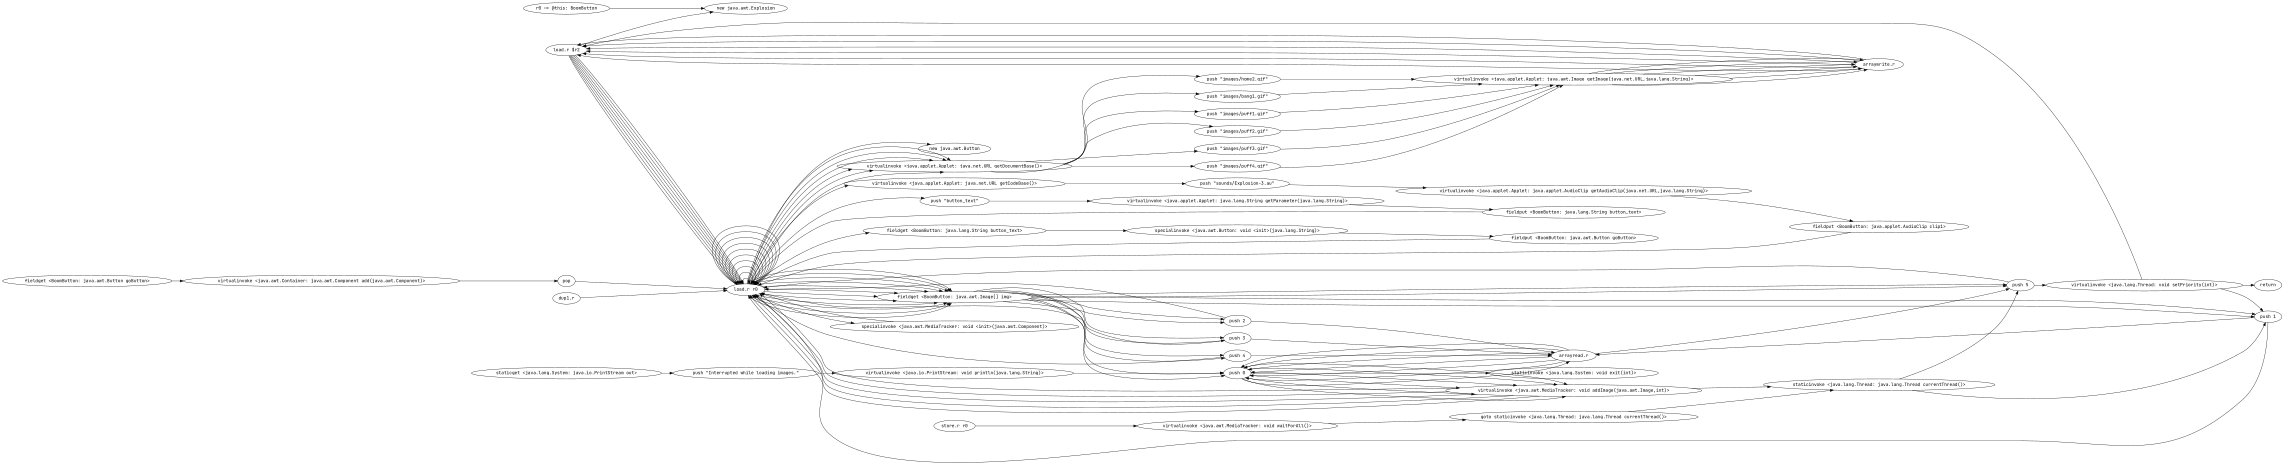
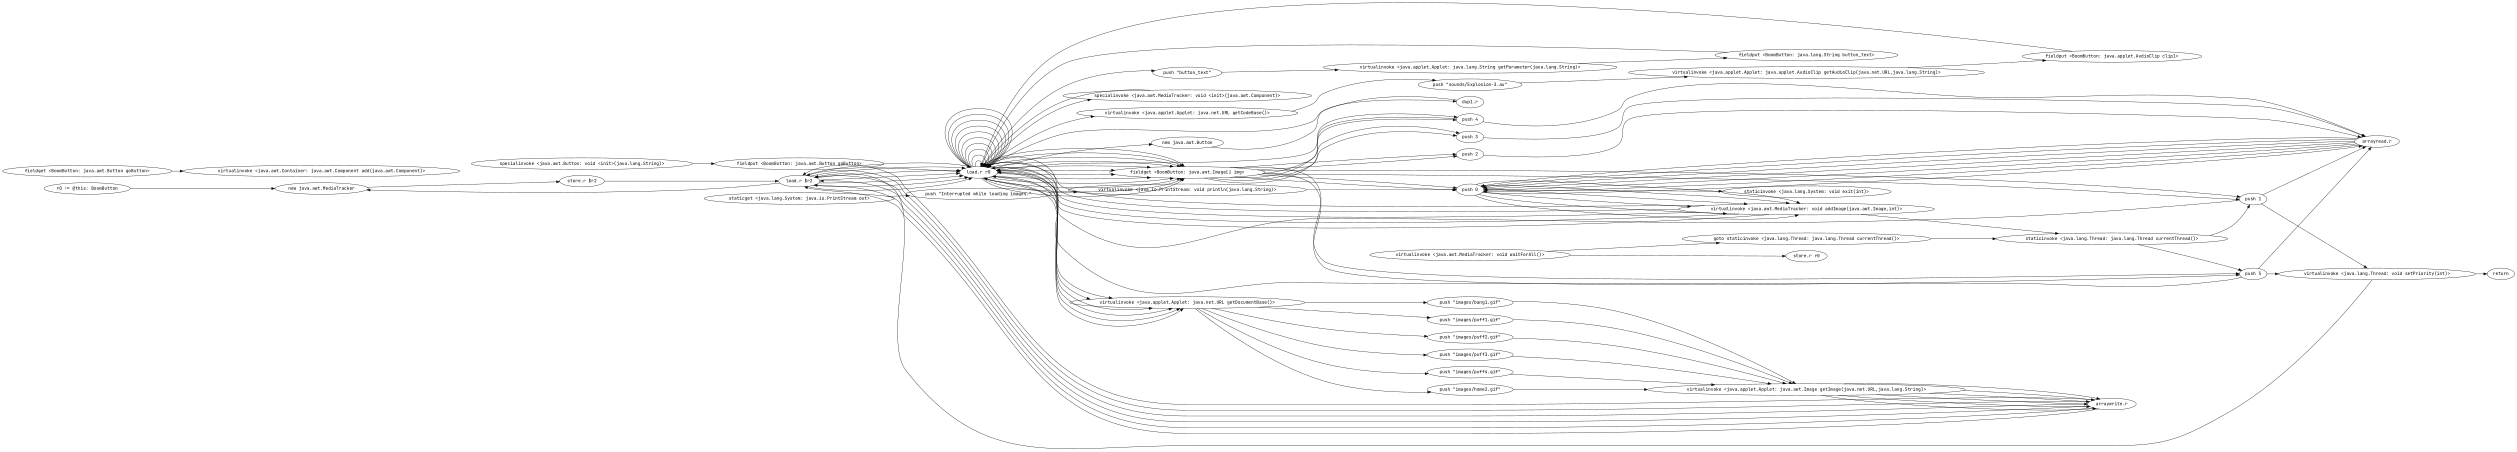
node "new java.awt.Explosion": label "new java.awt.Explosion" -> "new java.awt.MediaTracker"
edge "new java.awt.Button" -> "dup1.r": added
node "store.r $r2": added
node "fieldget <BoomButton: java.lang.String button_text>": removed
node "pop": removed
edge "push 2" -> "load.r r0": removed
edge "virtualinvoke <java.lang.Thread: void setPriority(int)>" -> "push 1": reversed
edge "push 3" -> "load.r r0": removed
edge "arrayread.r" -> "push 5": reversed
edge "store.r r0" -> "virtualinvoke <java.awt.MediaTracker: void waitForAll()>": reversed
